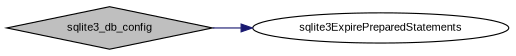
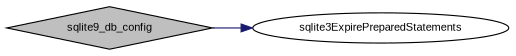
node "sqlite3_db_config": label "sqlite3_db_config" -> "sqlite9_db_config"
